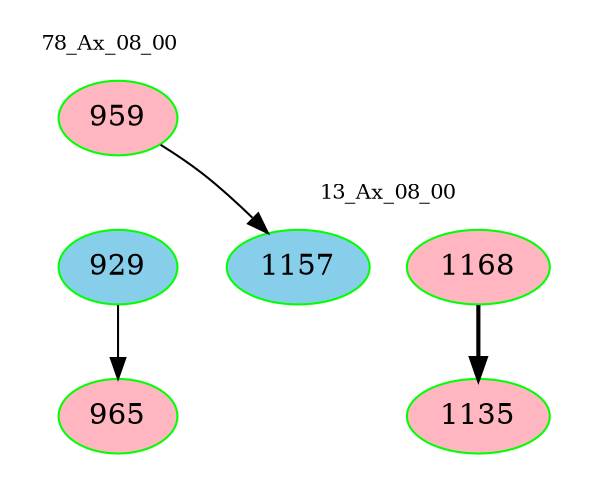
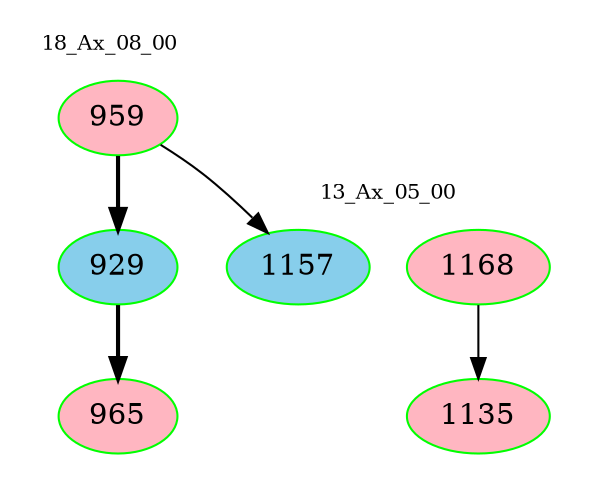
cluster "78_Ax_08_00": label "78_Ax_08_00" -> "18_Ax_08_00"
edge "959" -> "929": added
cluster "13_Ax_08_00": label "13_Ax_08_00" -> "13_Ax_05_00"
edge "929" -> "965": style solid -> bold
edge "1168" -> "1135": style bold -> solid
